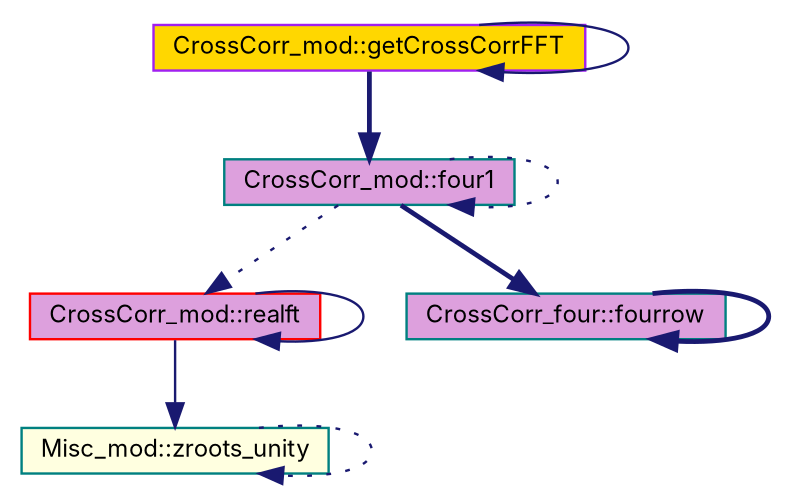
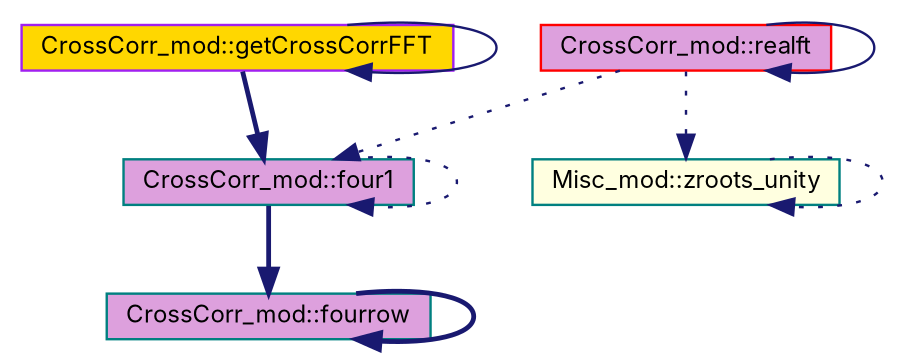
edge "CrossCorr_mod::four1" -> "CrossCorr_mod::realft": reversed
node "CrossCorr_four::fourrow": label "CrossCorr_four::fourrow" -> "CrossCorr_mod::fourrow"
edge "CrossCorr_mod::realft" -> "Misc_mod::zroots_unity": style solid -> dotted
